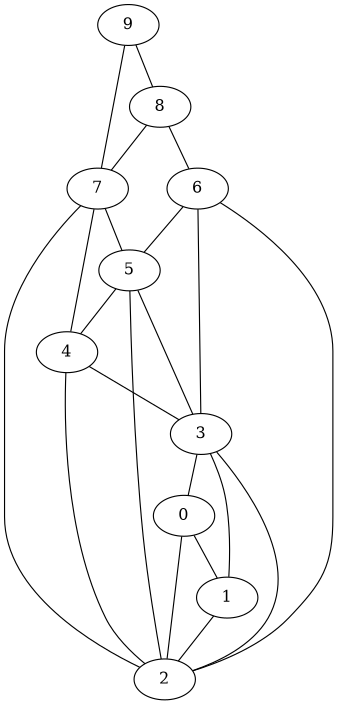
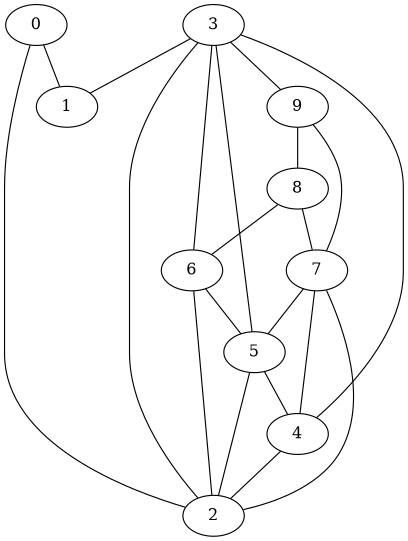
edge "3" -- "0": now "3" -- "9"
edge "1" -- "2": removed
